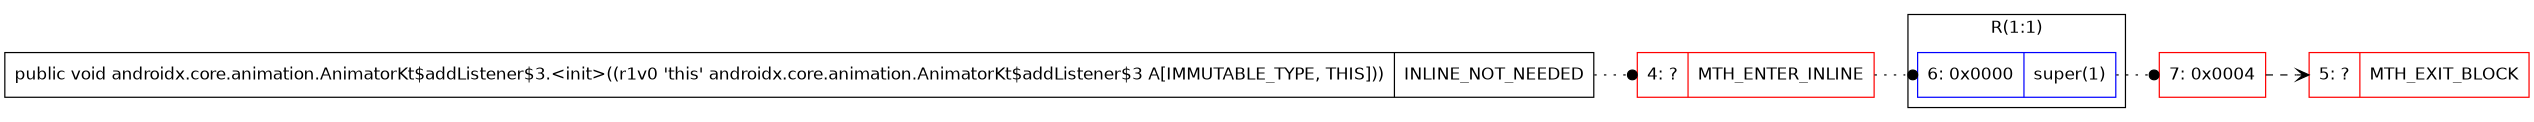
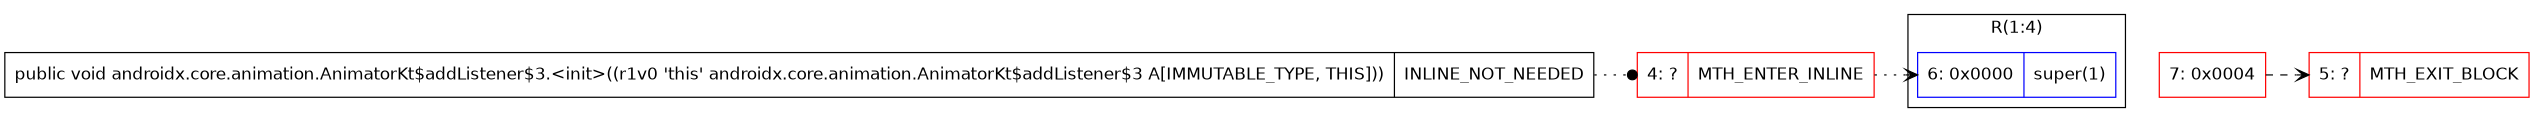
cluster "R(1:1)": label "R(1:1)" -> "R(1:4)"
edge "4: ?" -> "6: 0x0000": arrowhead dot -> vee
edge "6: 0x0000" -> "7: 0x0004": removed
